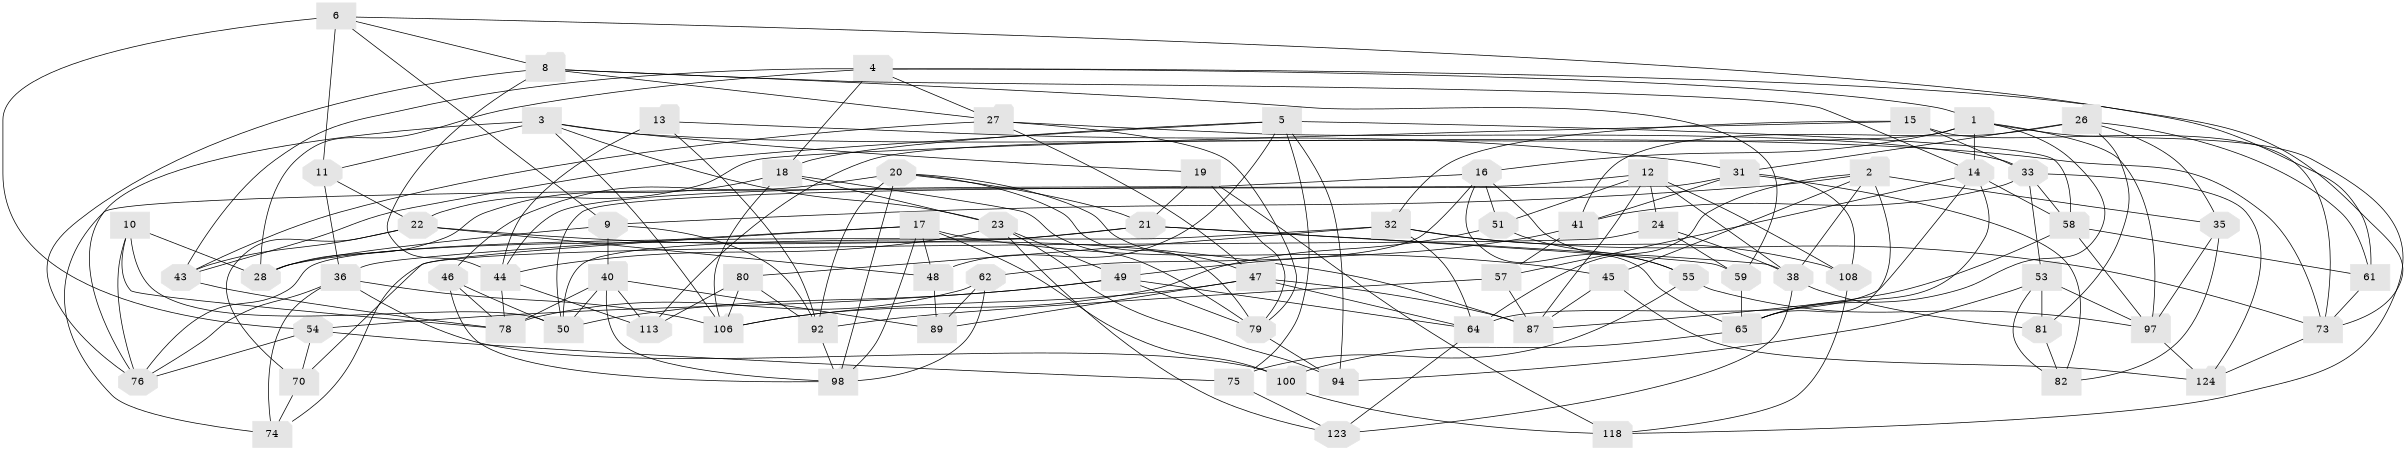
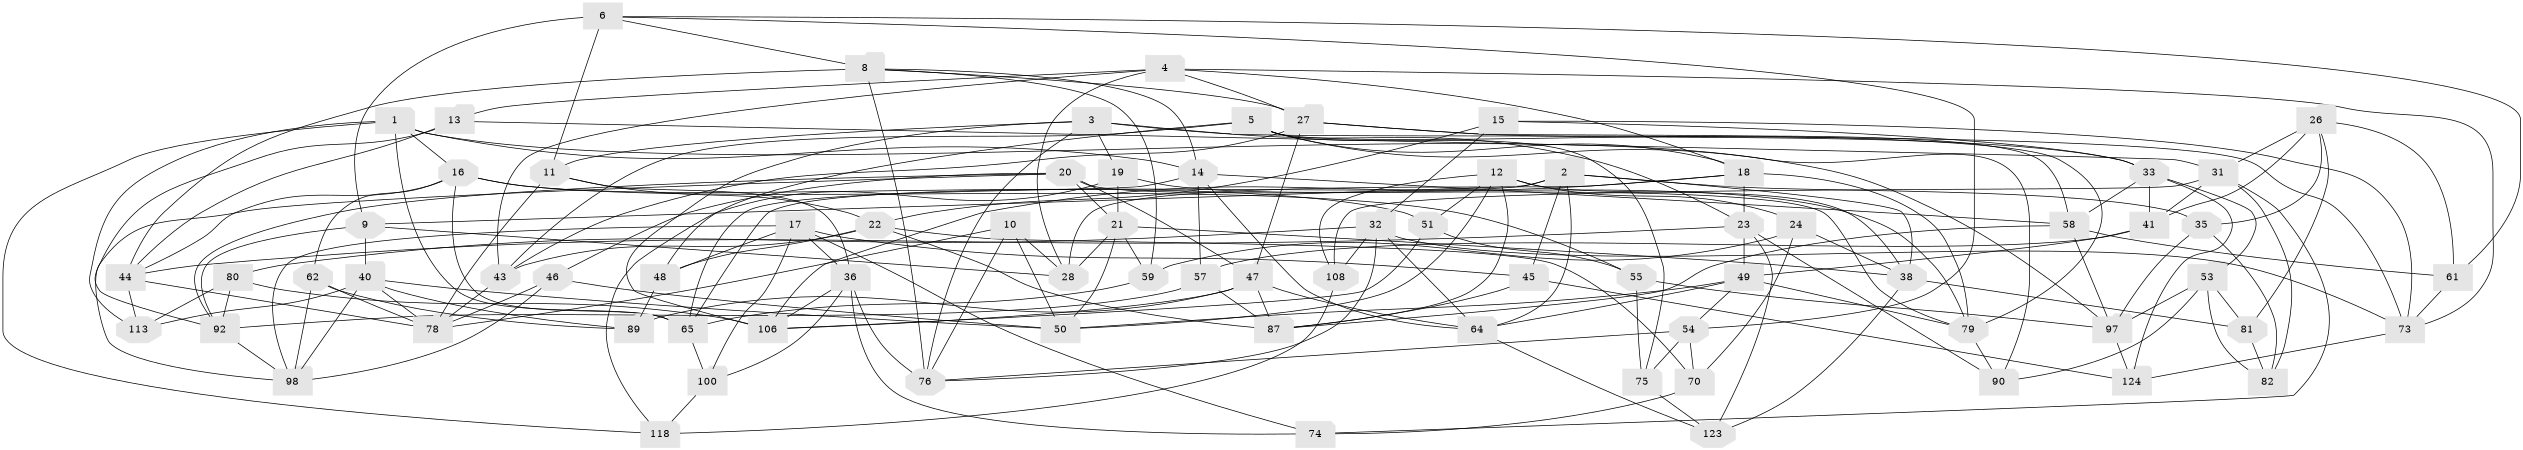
edge "4" -- "1": now "4" -- "13"
edge "11" -- "78": added
node "94": label "94" -> "90"
